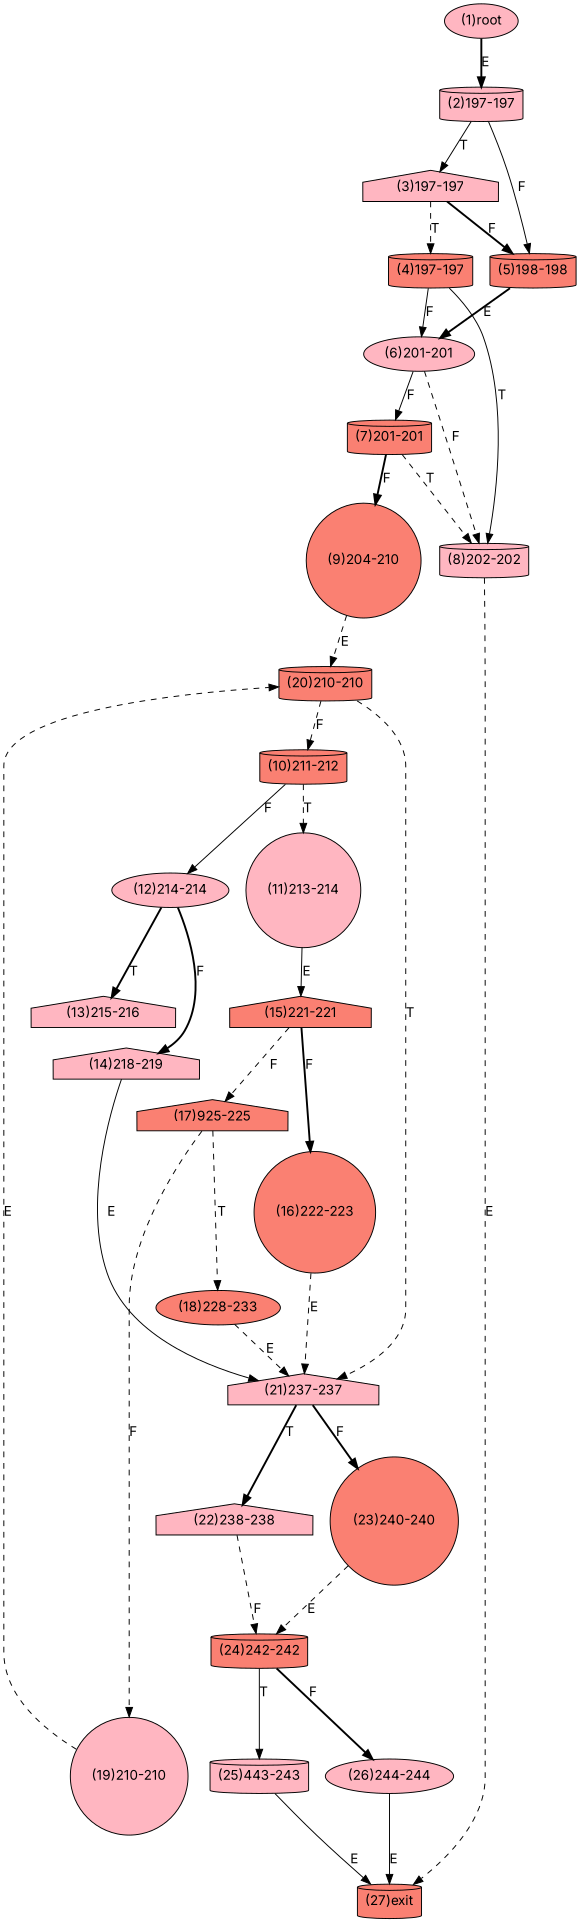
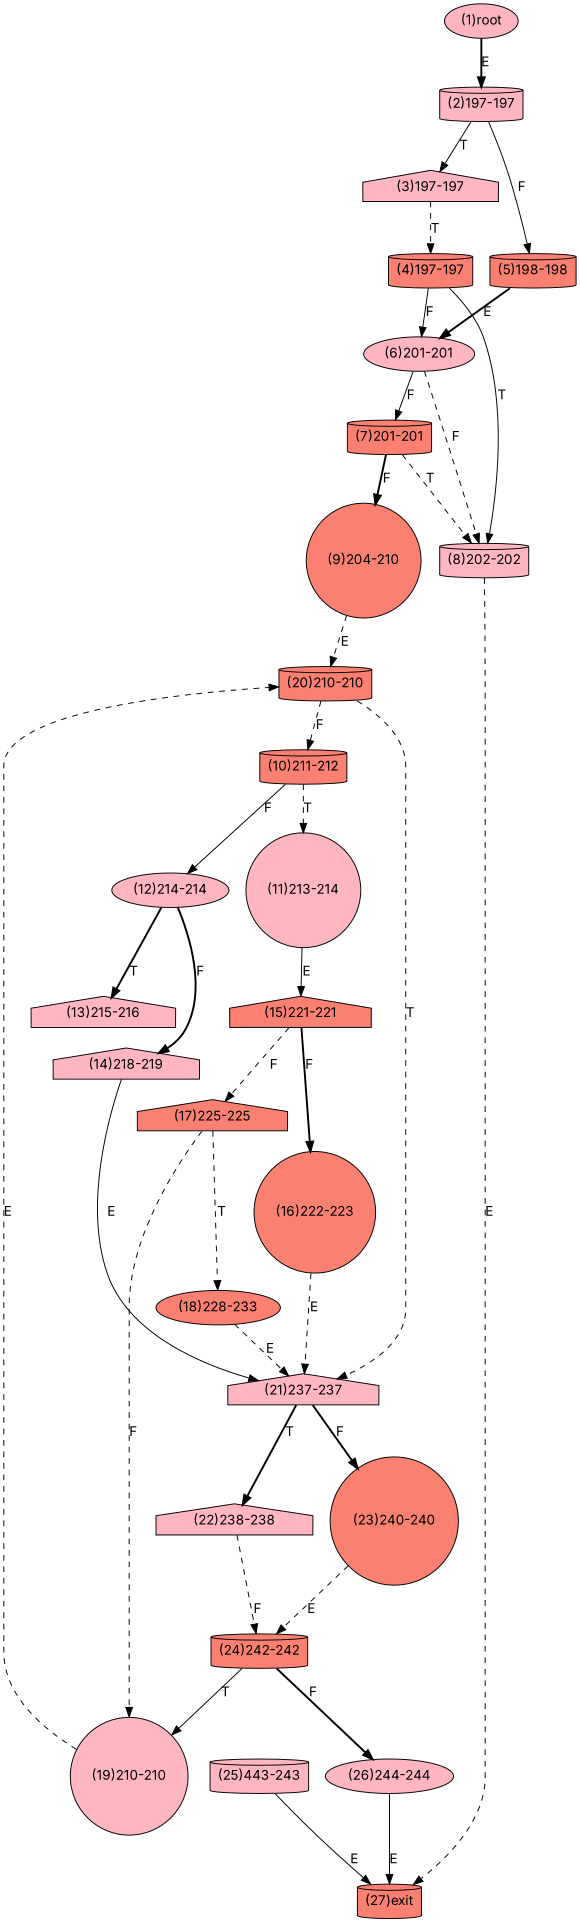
edge "(3)197-197" -> "(5)198-198": removed, label "F"
node "(17)925-225": label "(17)925-225" -> "(17)225-225"
edge "(24)242-242" -> "(25)443-243": now "(24)242-242" -> "(19)210-210"
